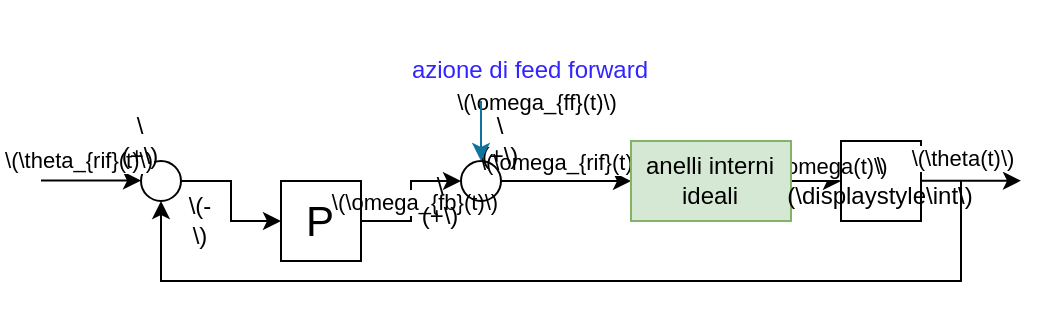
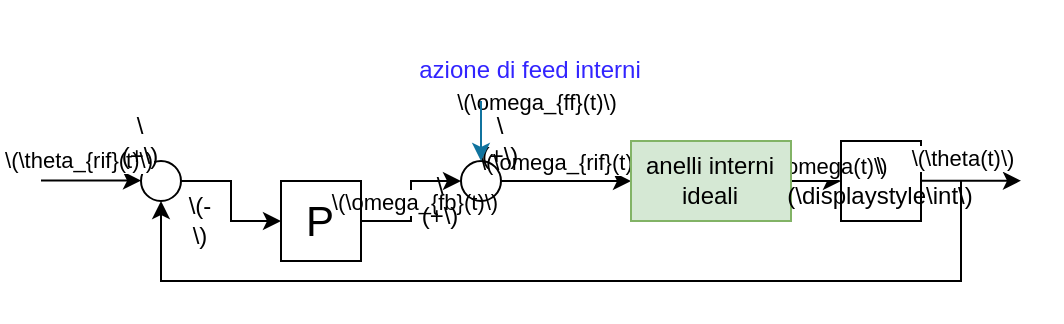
node "azione di feed forward": label "azione di feed forward" -> "azione di feed interni"
